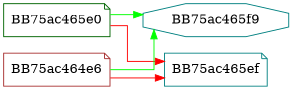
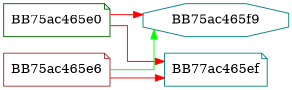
edge "BB75ac465e0" -> "BB75ac465f9": color green -> red
node "BB75ac464e6": label "BB75ac464e6" -> "BB75ac465e6"
node "BB75ac465ef": label "BB75ac465ef" -> "BB77ac465ef"
